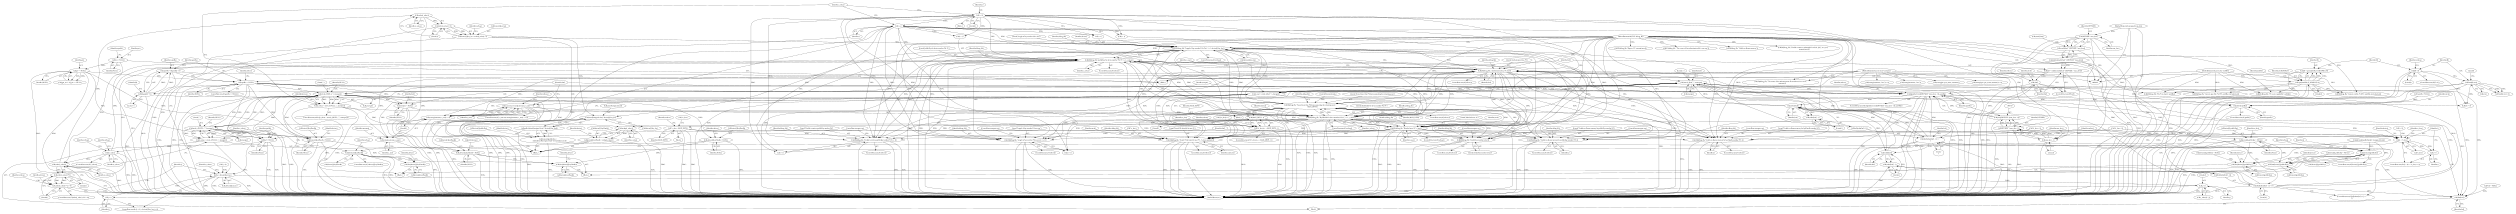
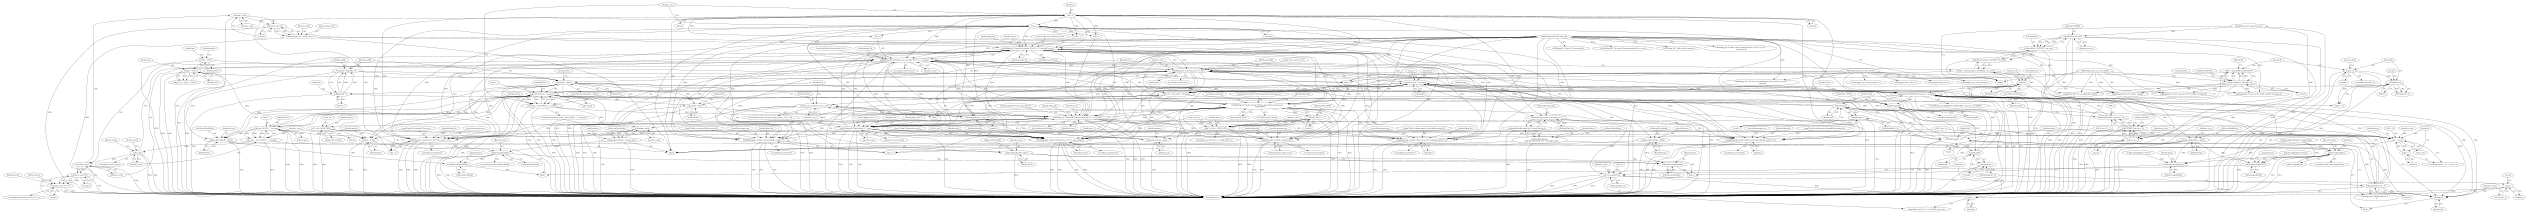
edge "(Call,buf = malloc(sizeof(char) * (DEVSIZE * max_devs)))" -> "(ControlStructure,if (!buf))": now "(Call,buf = malloc(sizeof(char) * (DEVSIZE * max_devs)))" -> "(Call,malloc(sizeof(char) * (DEVSIZE * max_devs)))"
